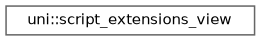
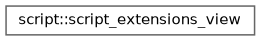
node "uni::script_extensions_view": label "uni::script_extensions_view" -> "script::script_extensions_view"
